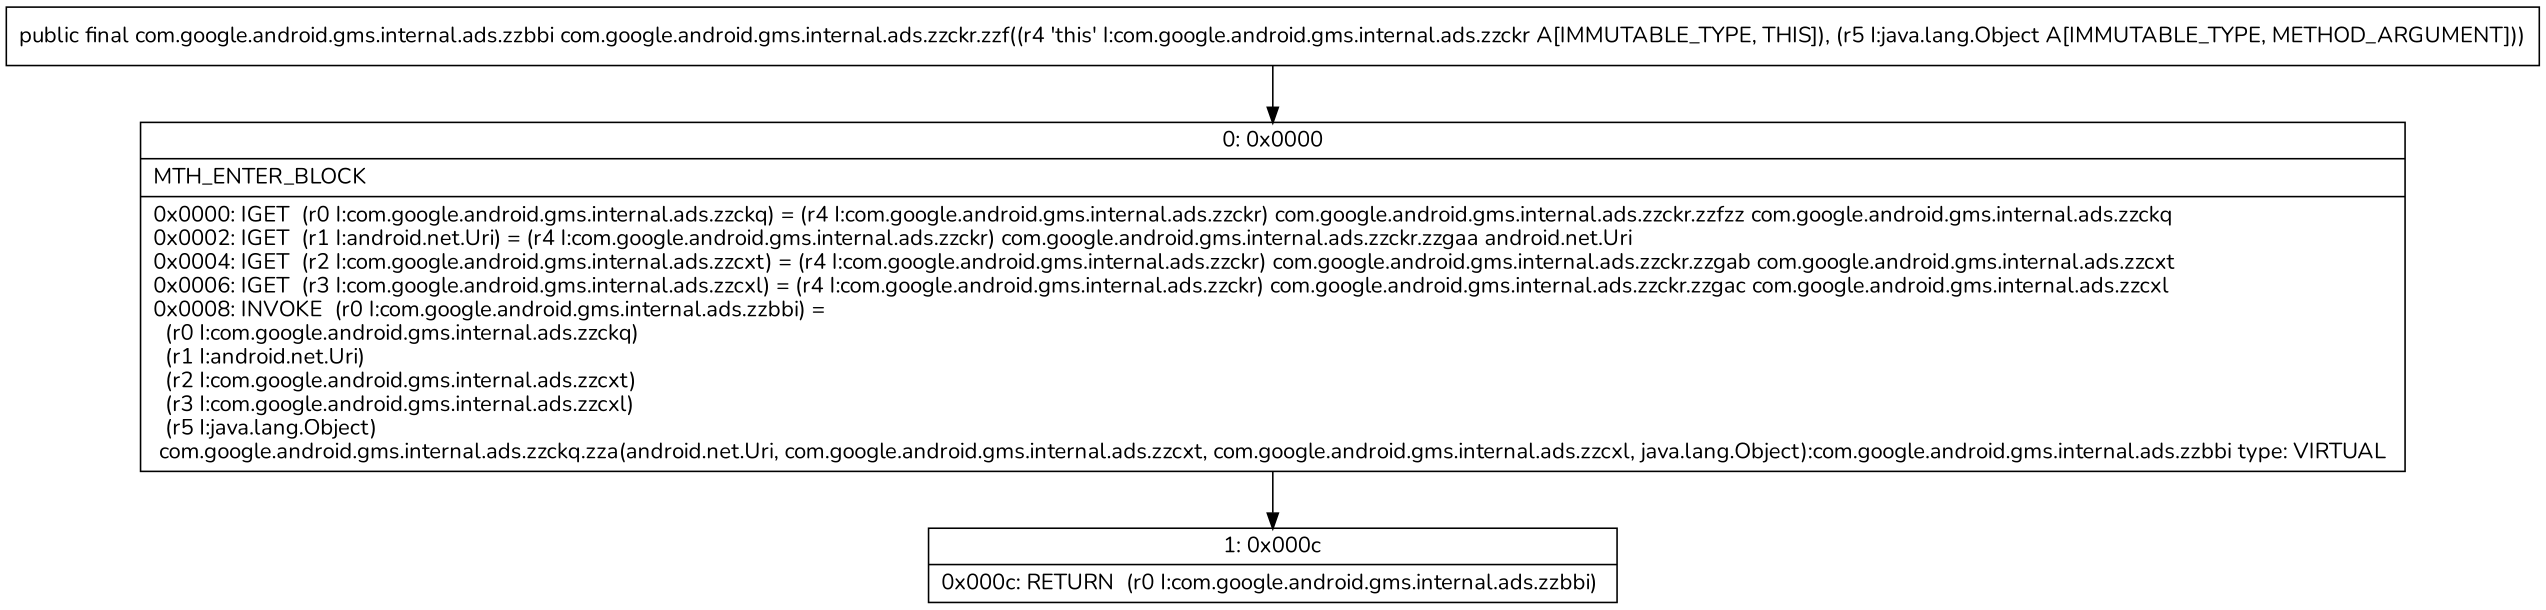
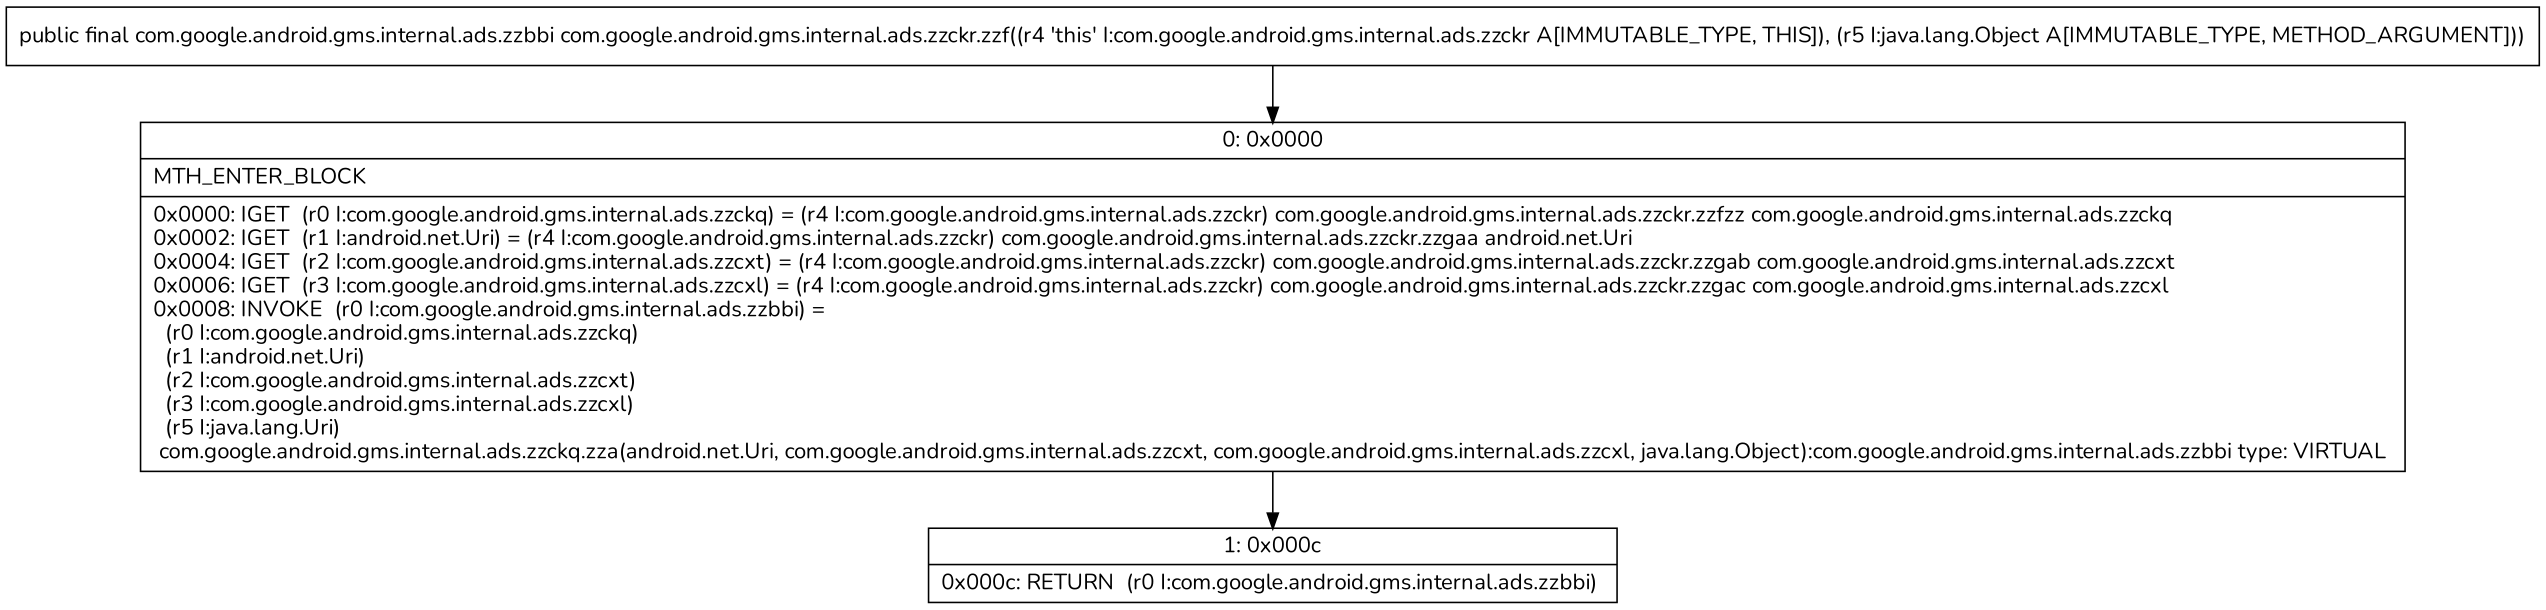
node "0: 0x0000": text "(r5 I:java.lang.Object)" -> "(r5 I:java.lang.Uri)"
